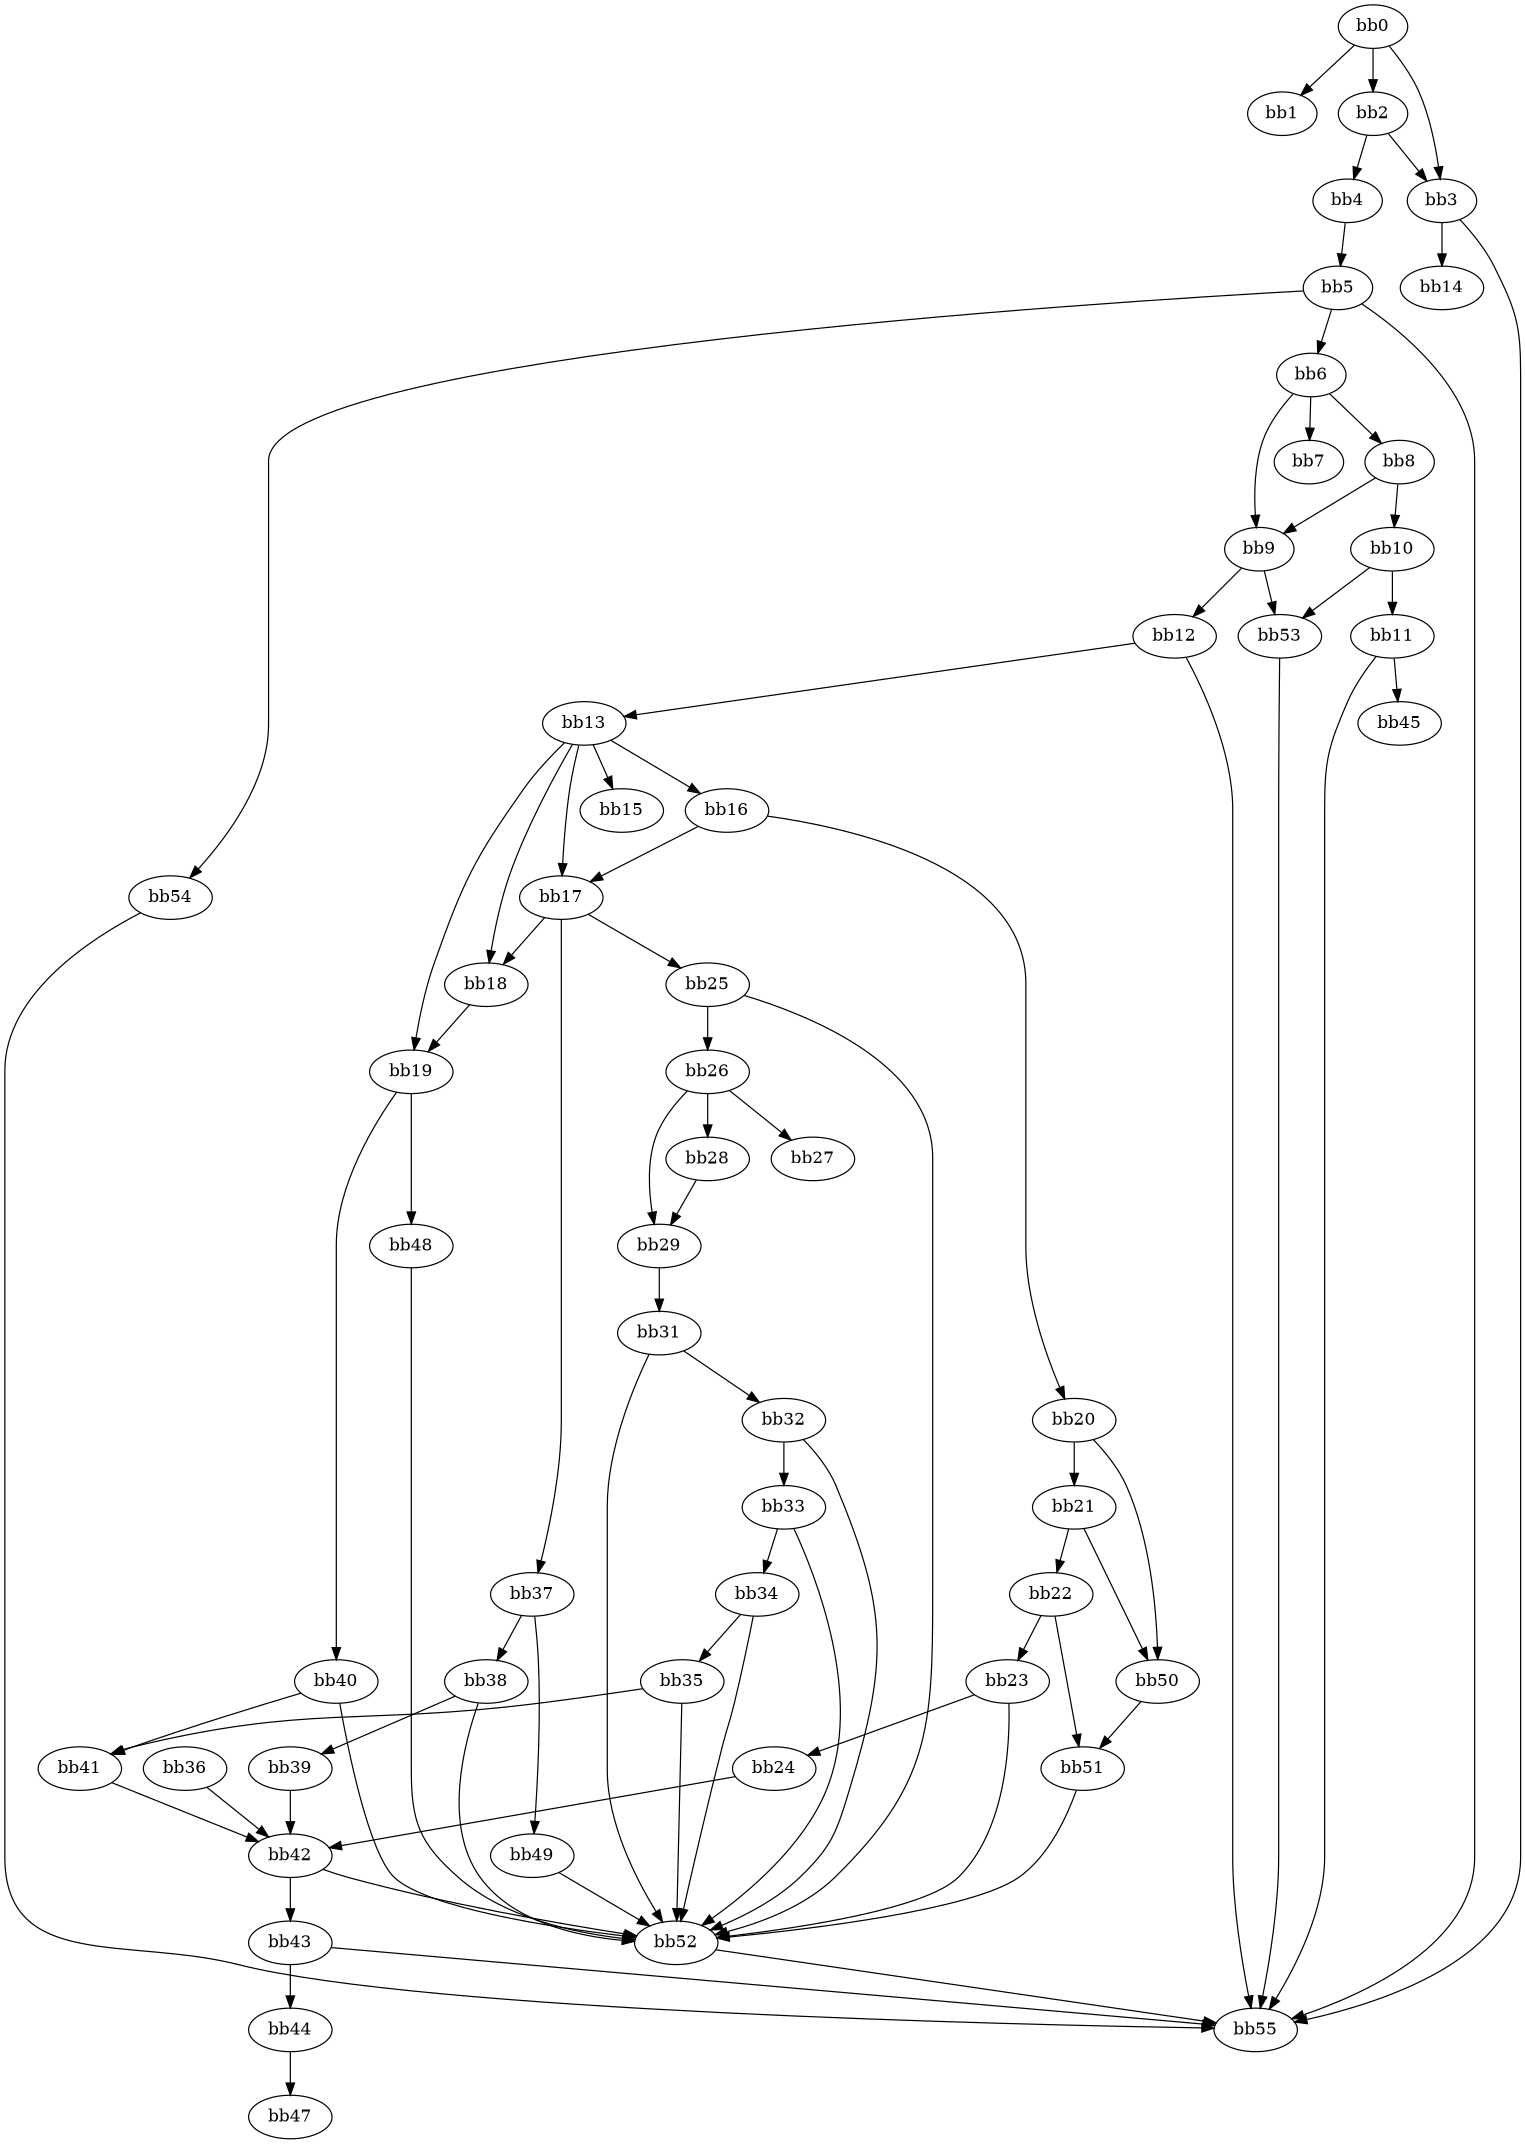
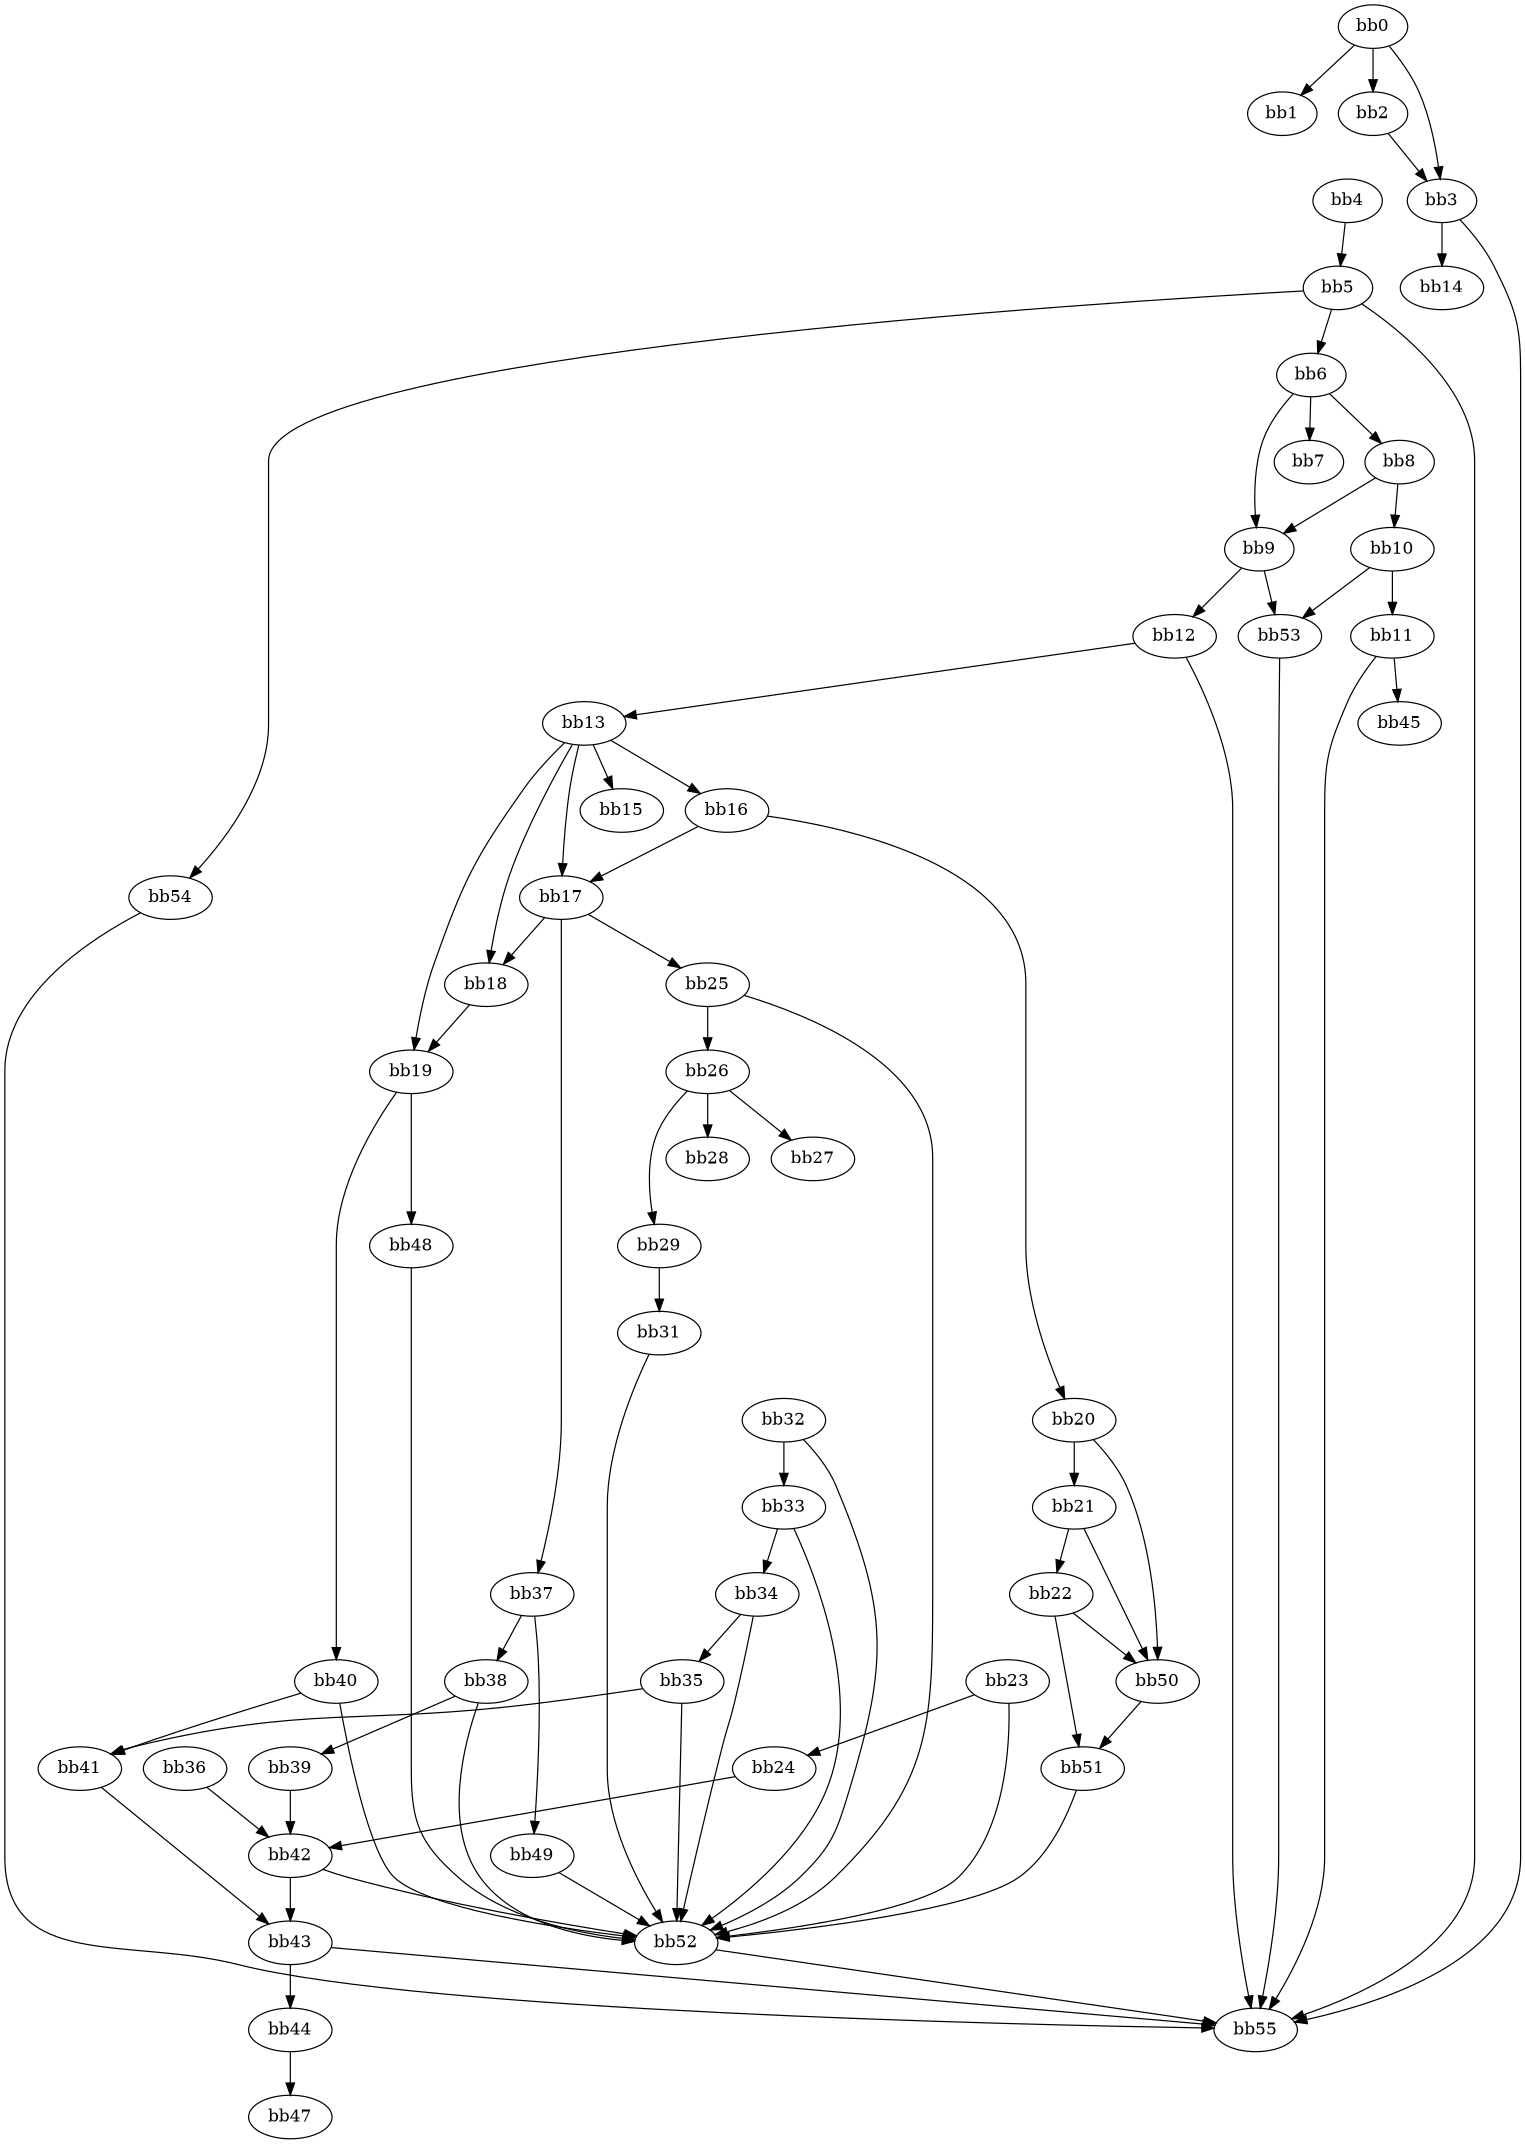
edge "bb2" -> "bb4": removed
edge "bb28" -> "bb29": removed
edge "bb31" -> "bb32": removed
edge "bb22" -> "bb23": now "bb22" -> "bb50"
edge "bb41" -> "bb42": now "bb41" -> "bb43"
